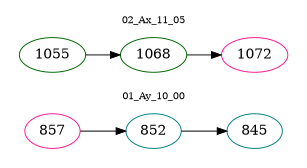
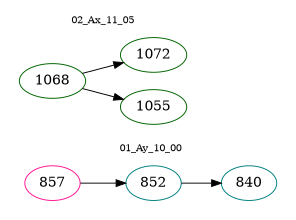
edge "1055" -> "1068": reversed
node "1072": color deeppink -> darkgreen
node "845": label "845" -> "840"
